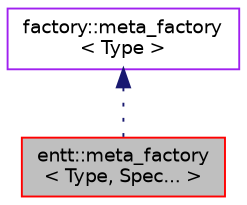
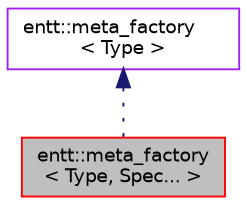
node "factory::meta_factory < Type >": label "factory::meta_factory < Type >" -> "entt::meta_factory < Type >"
